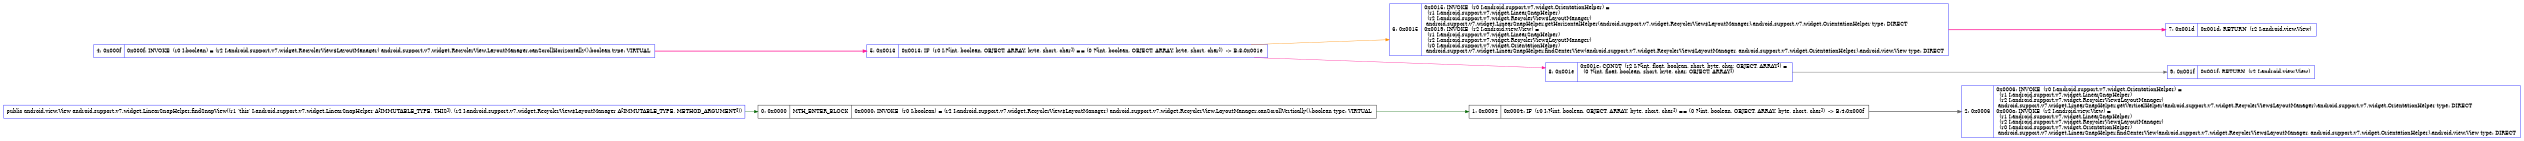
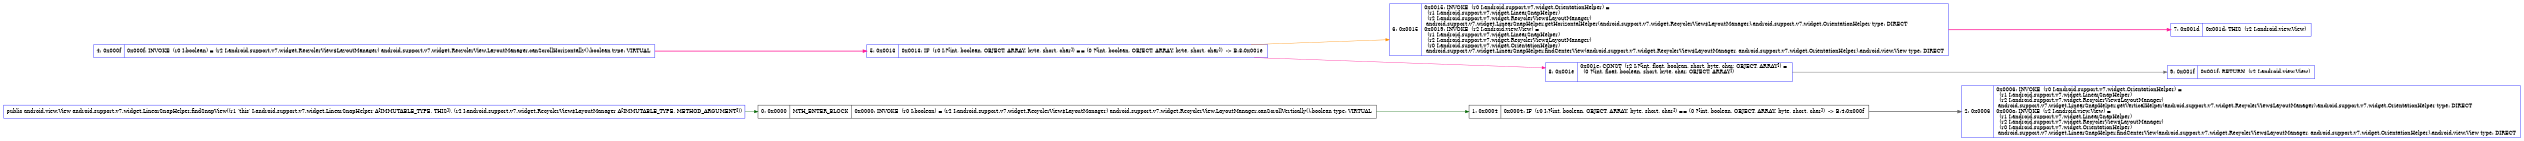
node "7: 0x001d": text "0x001d: RETURN  (r2 I:android.view.View)" -> "0x001d: THIS  (r2 I:android.view.View)"
